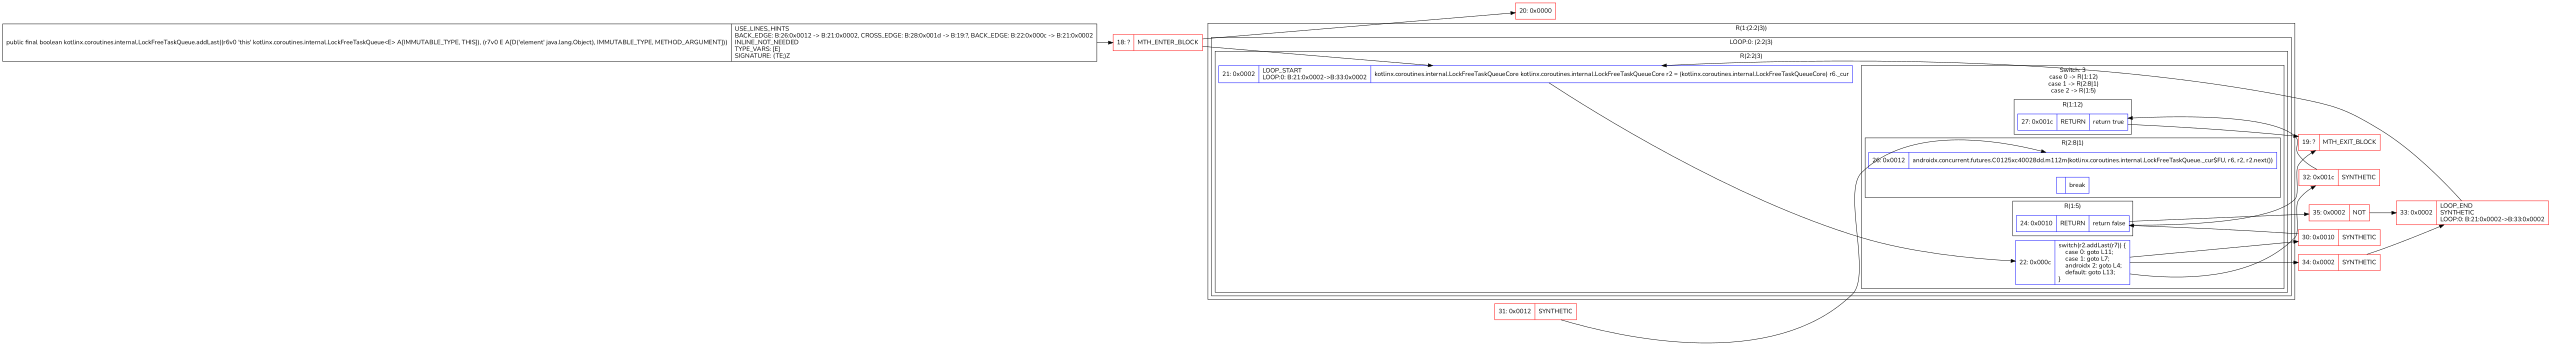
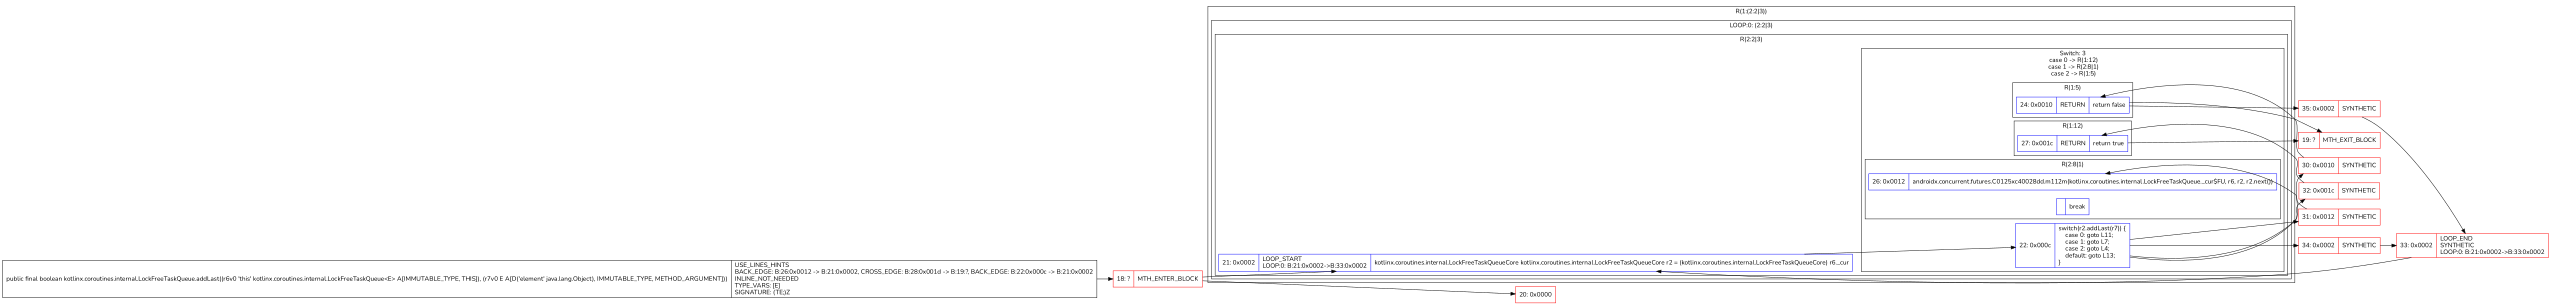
node "35: 0x0002": text "NOT" -> "SYNTHETIC"
edge "22: 0x000c" -> "31: 0x0012": added
node "22: 0x000c": text "androidx 2: goto L4;" -> "case 2: goto L4;"
